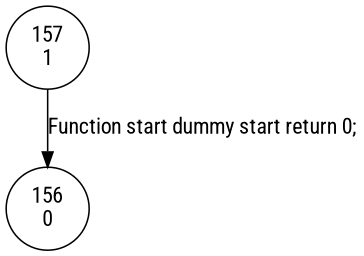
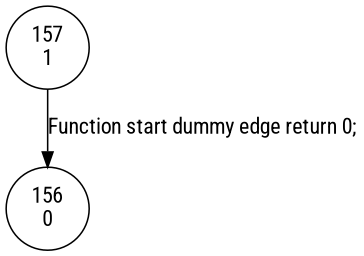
edge "157 1" -> "156 0": label "Function start dummy start return 0;" -> "Function start dummy edge return 0;"
